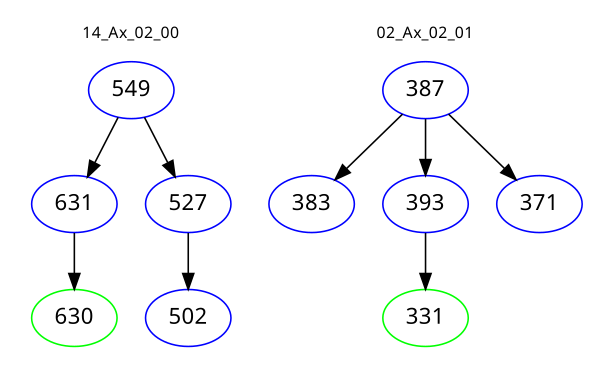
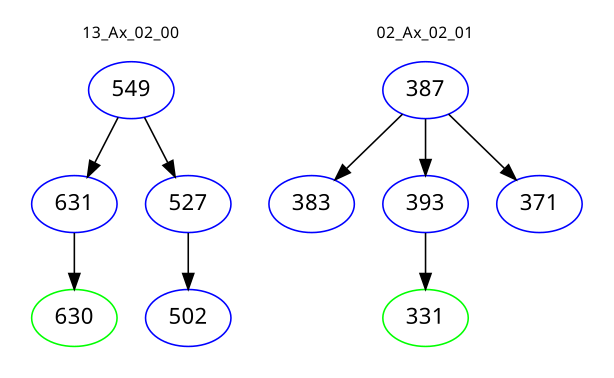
cluster "14_Ax_02_00": label "14_Ax_02_00" -> "13_Ax_02_00"
